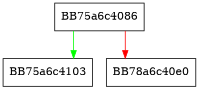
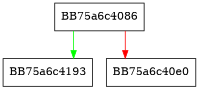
node "BB75a6c4103": label "BB75a6c4103" -> "BB75a6c4193"
node "BB78a6c40e0": label "BB78a6c40e0" -> "BB75a6c40e0"
